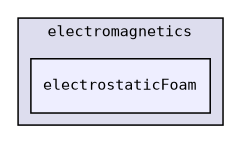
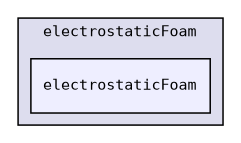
cluster "electromagnetics": label "electromagnetics" -> "electrostaticFoam"
